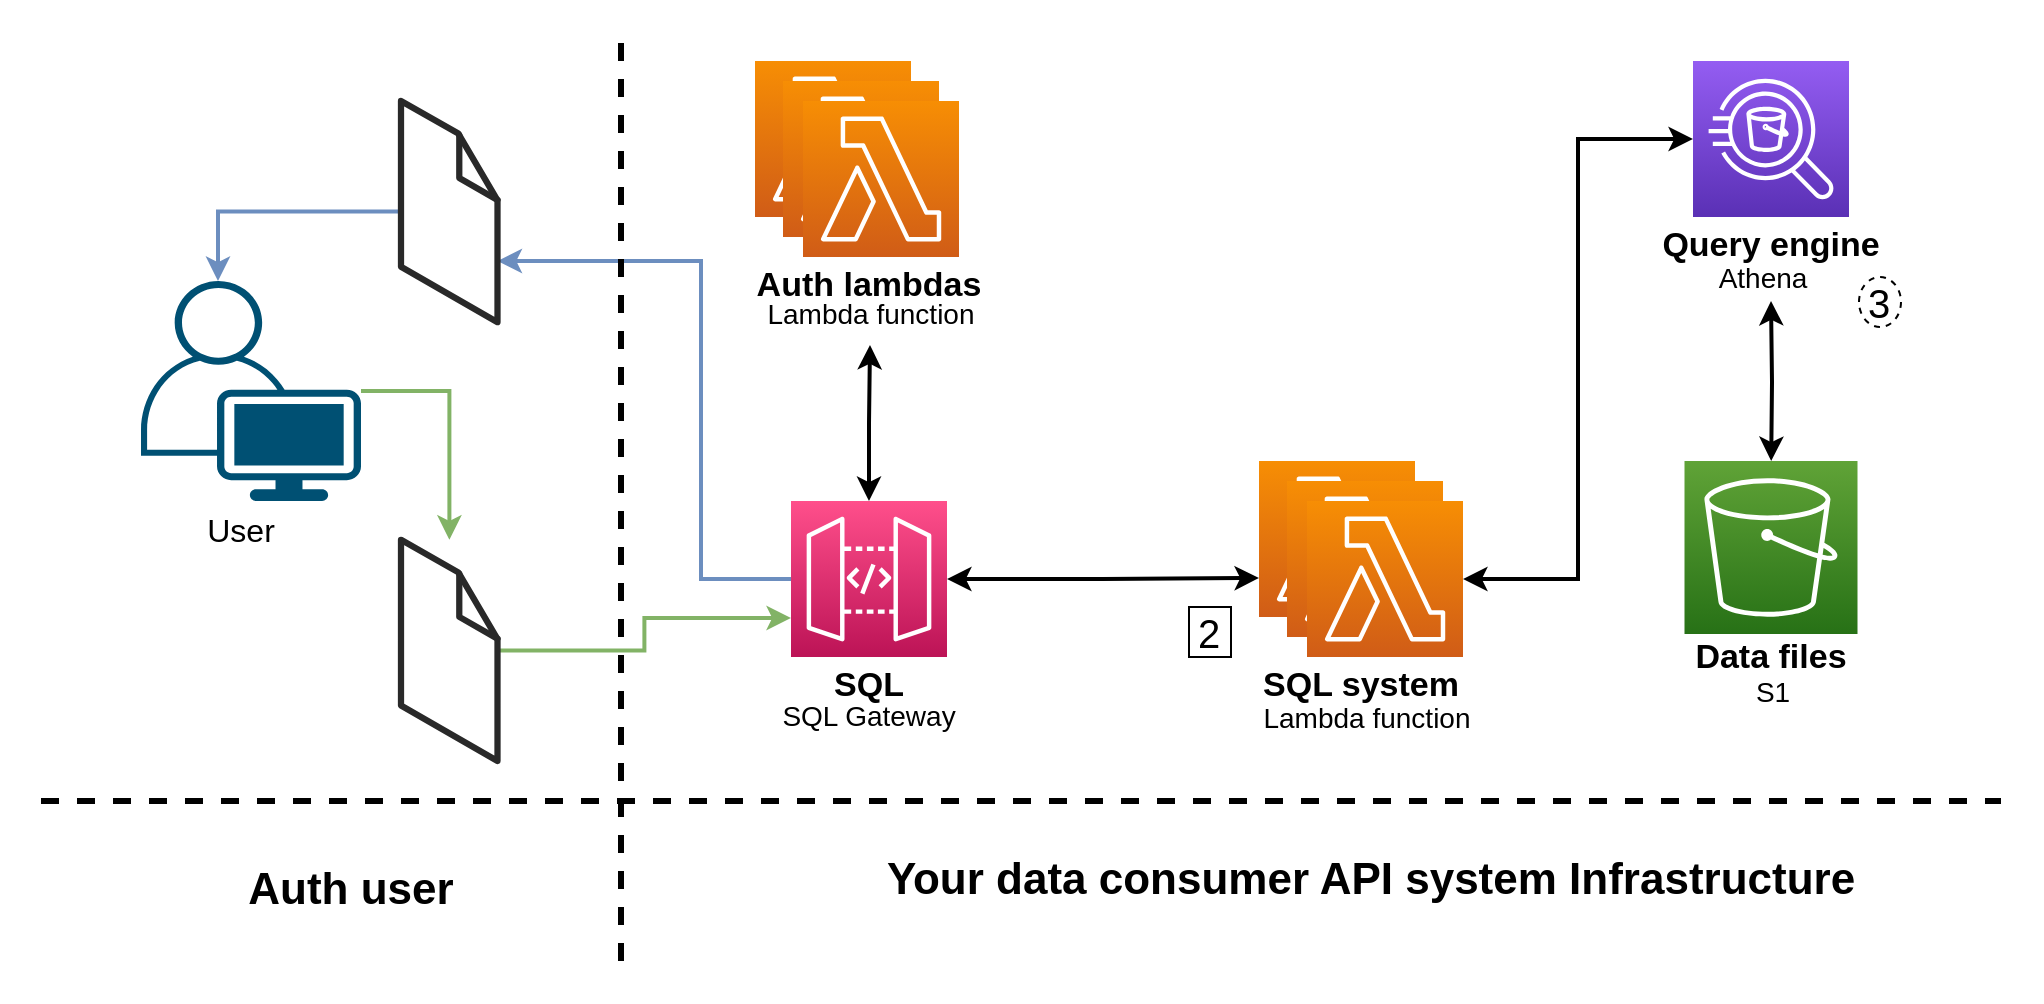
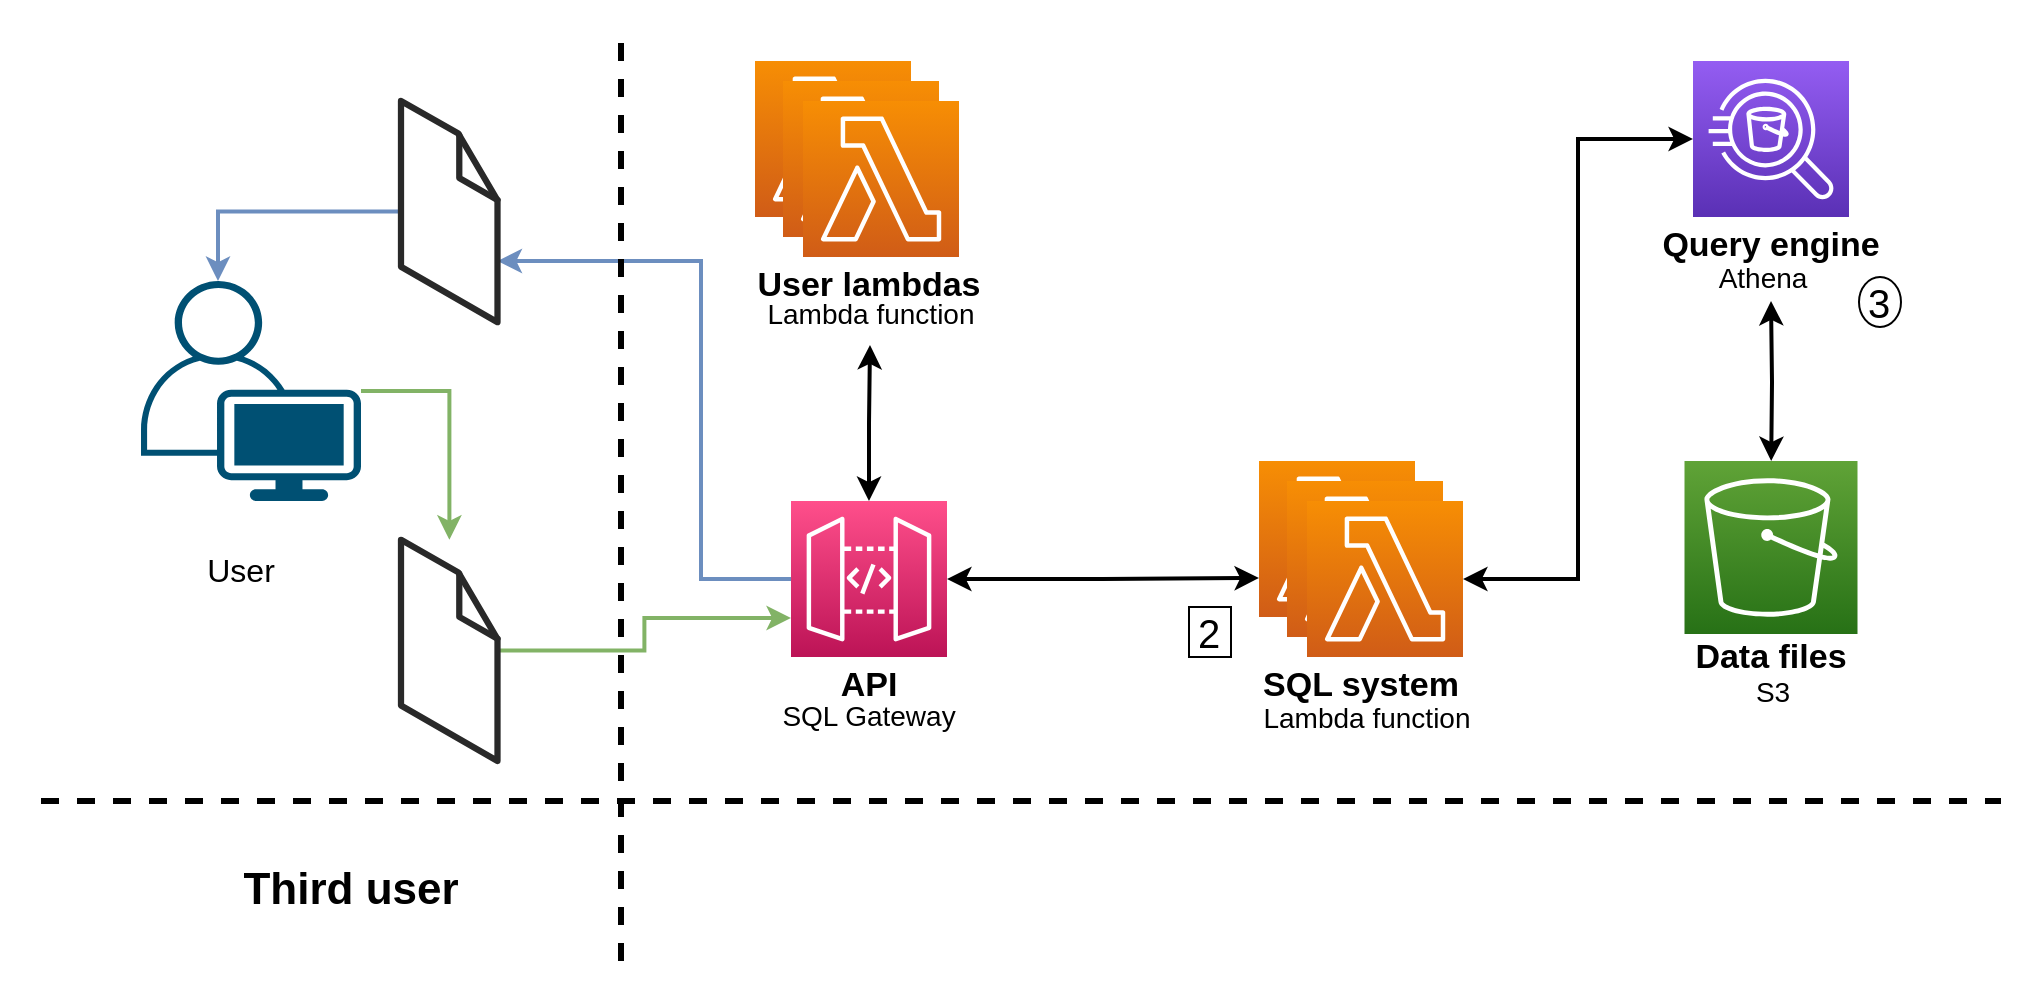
node "Auth lambdas": label "Auth lambdas" -> "User lambdas"
node "3": style dashed -> solid
node "User": moved (241, 531) -> (241, 571)
node "SQL": label "SQL" -> "API"
node "S1": label "S1" -> "S3"
node "Your data consumer API system Infrastructure": removed
node "Auth user": label "Auth user" -> "Third user"
